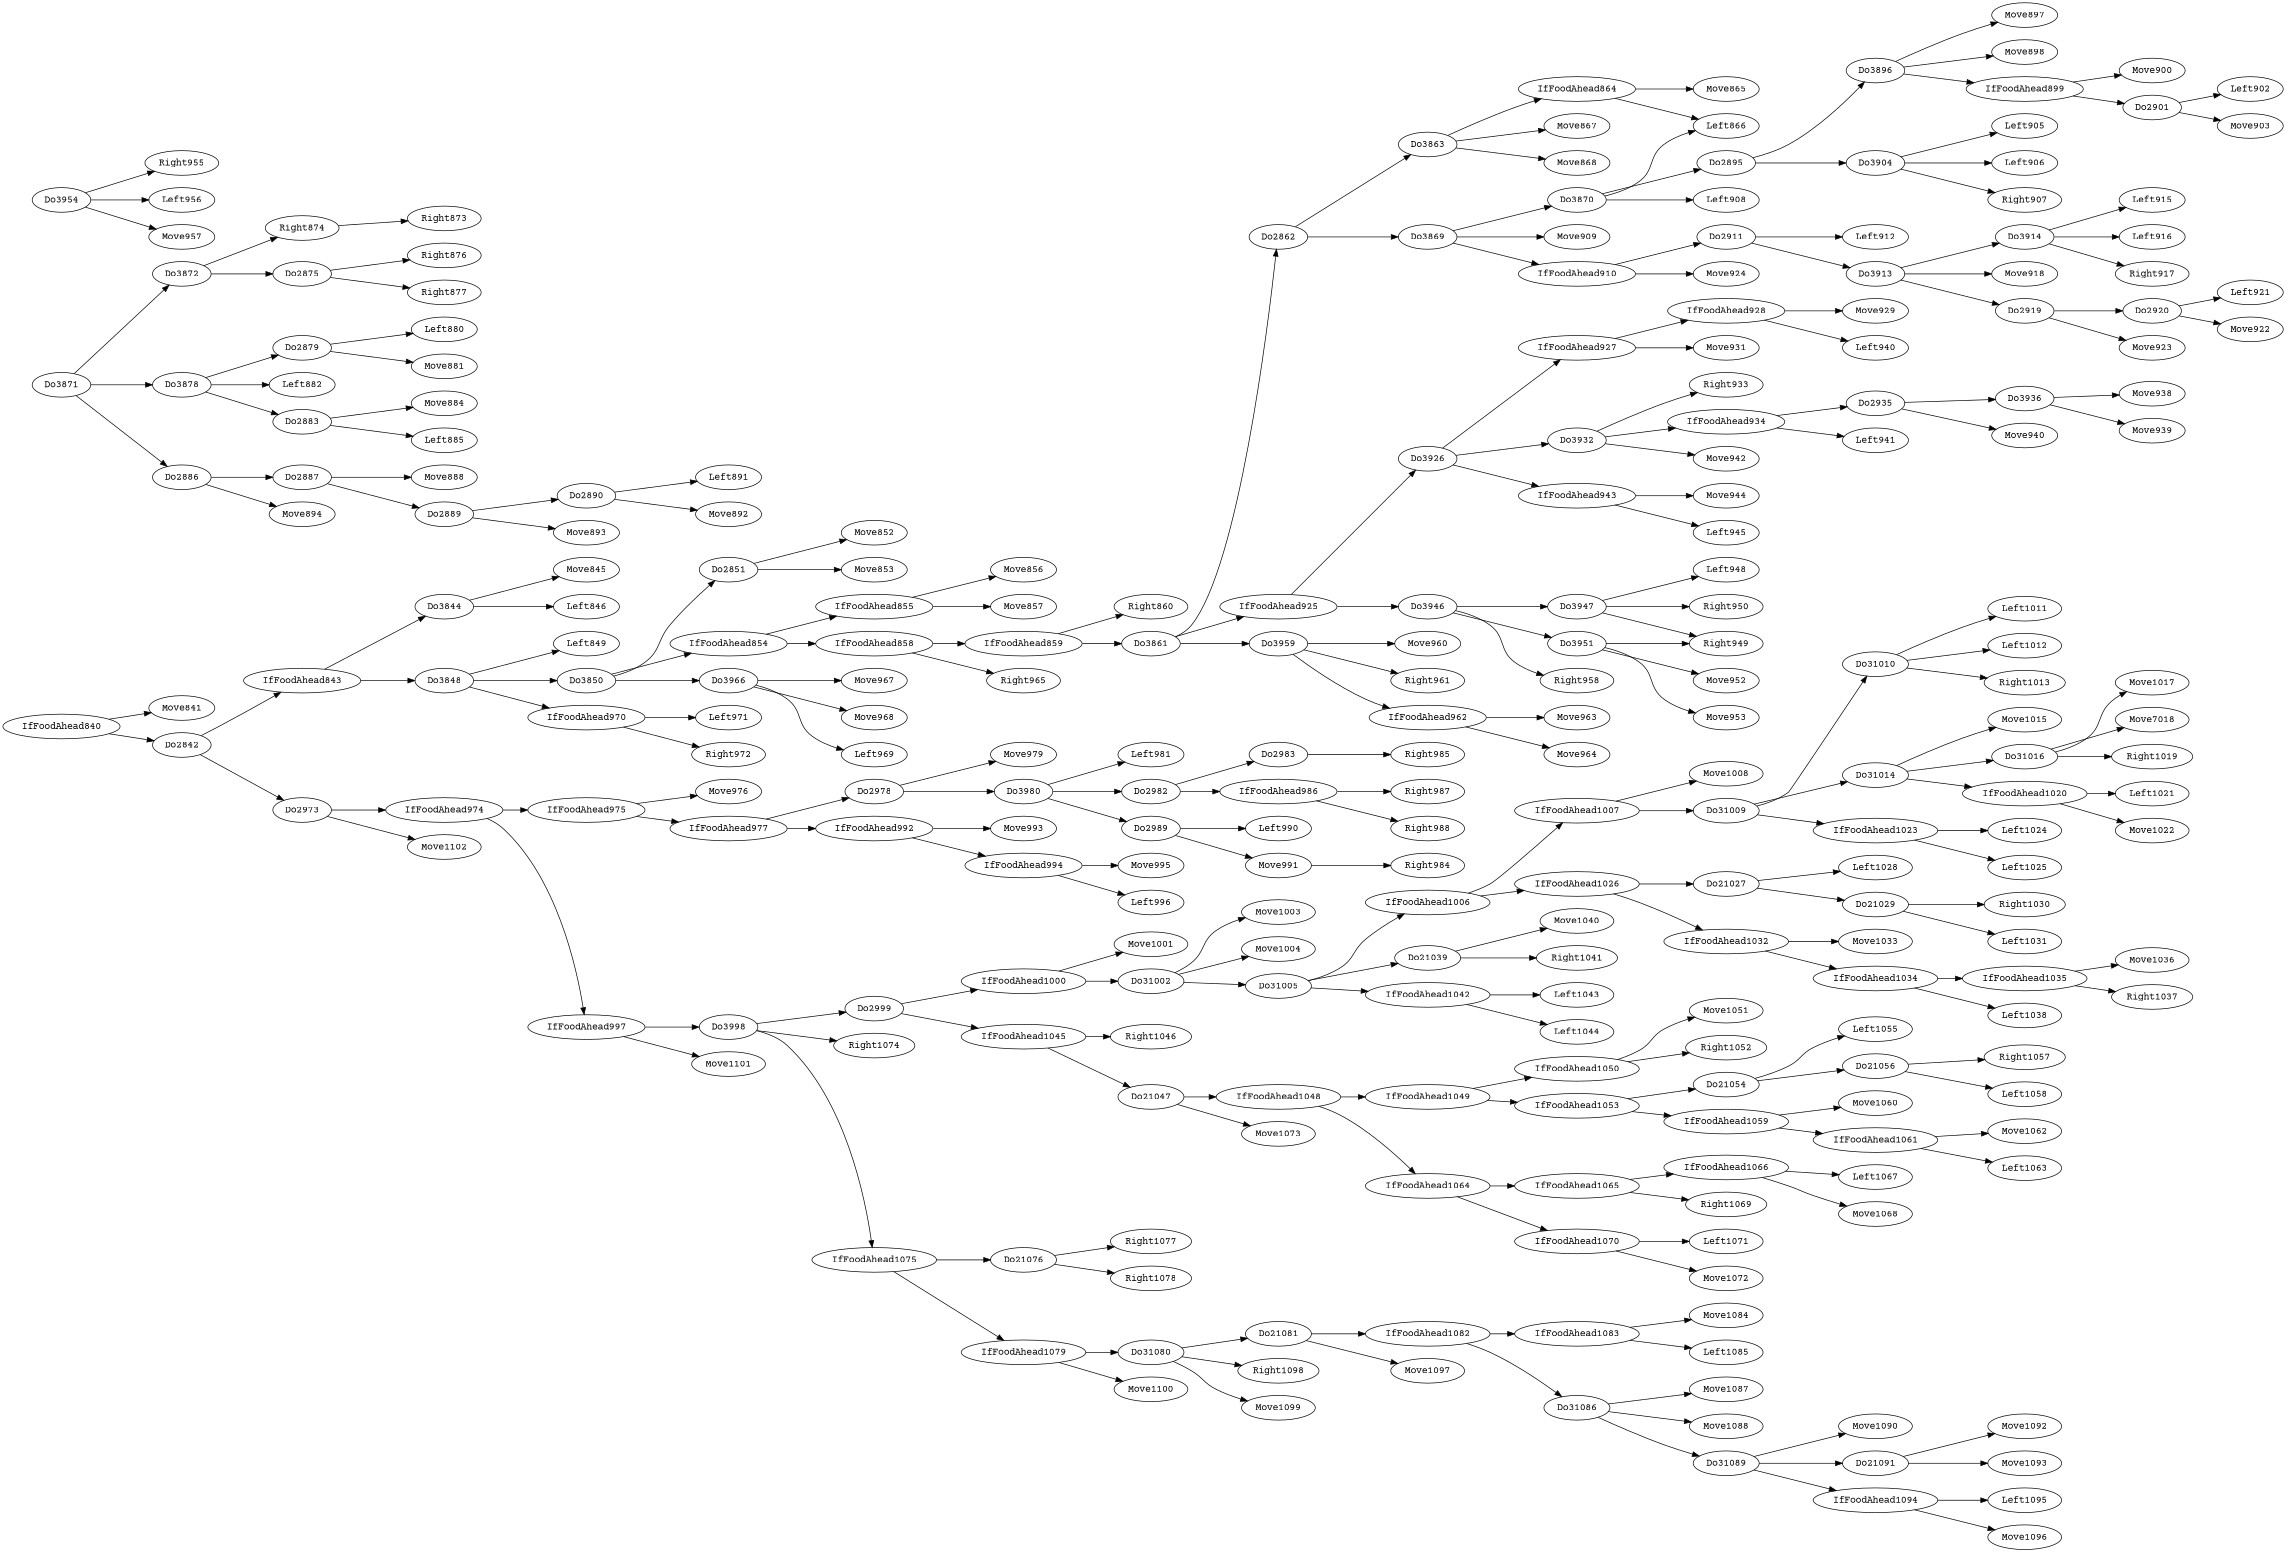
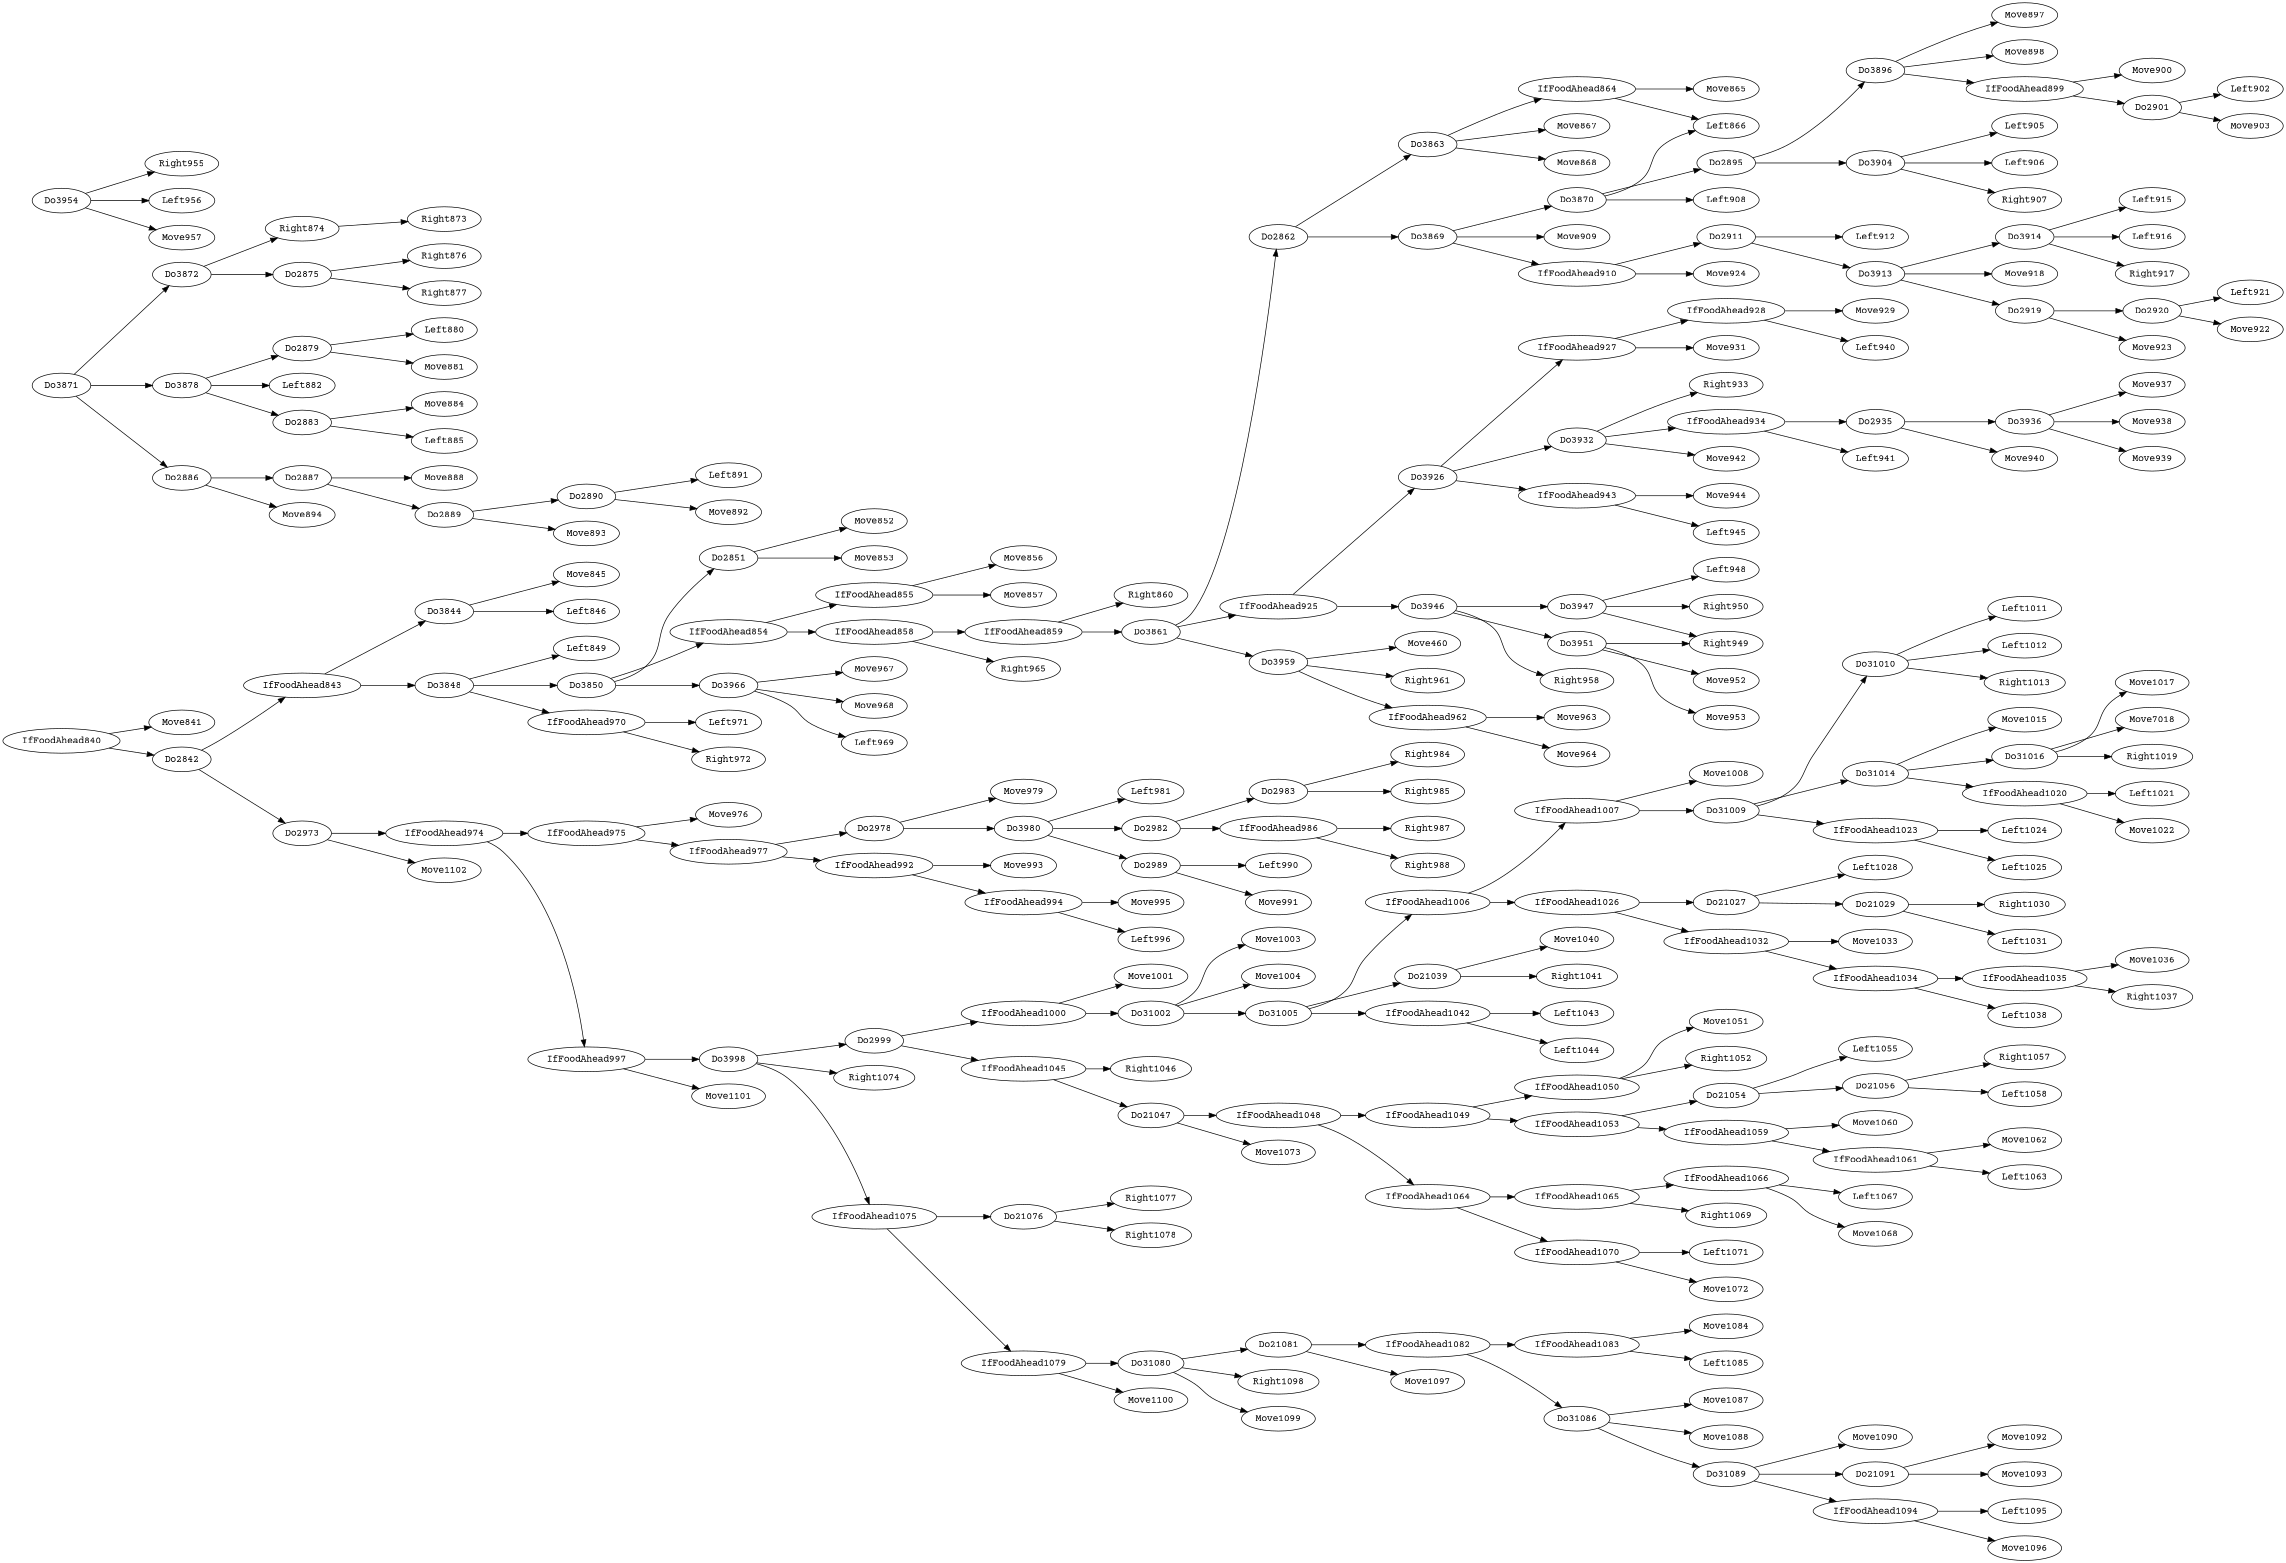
node "Move937": added
node "Move960": label "Move960" -> "Move460"
edge "Move991" -> "Right984": now "Do2983" -> "Right984"
